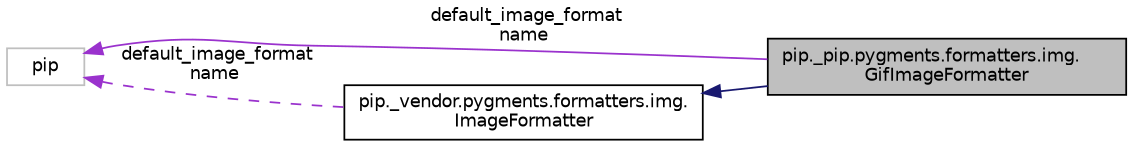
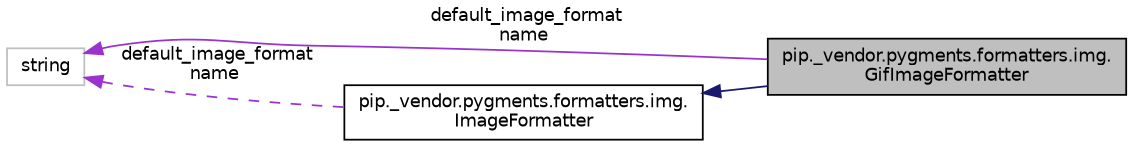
node "pip": label "pip" -> "string"
node "pip._pip.pygments.formatters.img. GifImageFormatter": label "pip._pip.pygments.formatters.img. GifImageFormatter" -> "pip._vendor.pygments.formatters.img. GifImageFormatter"
